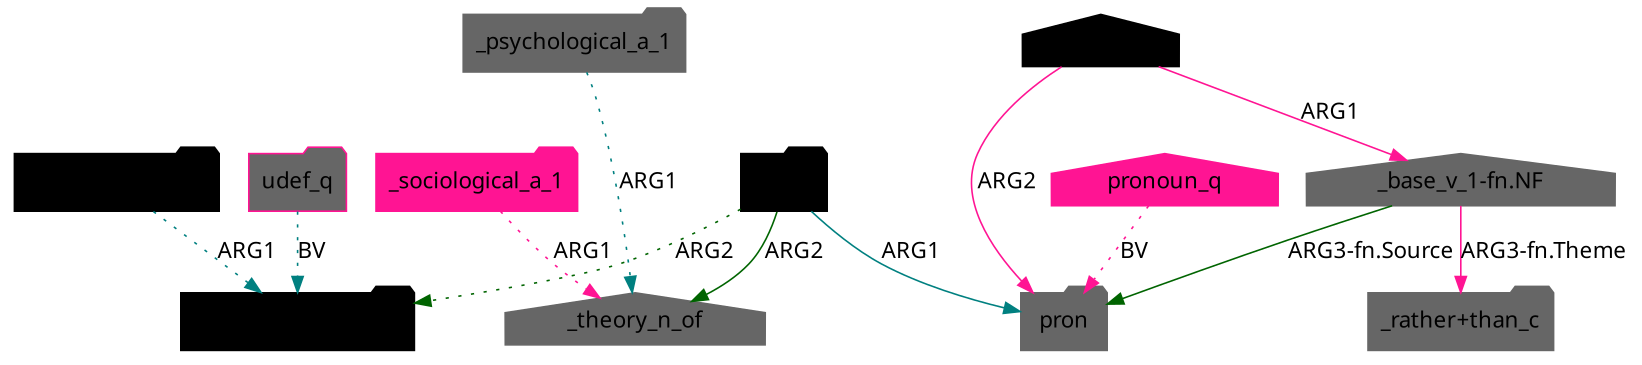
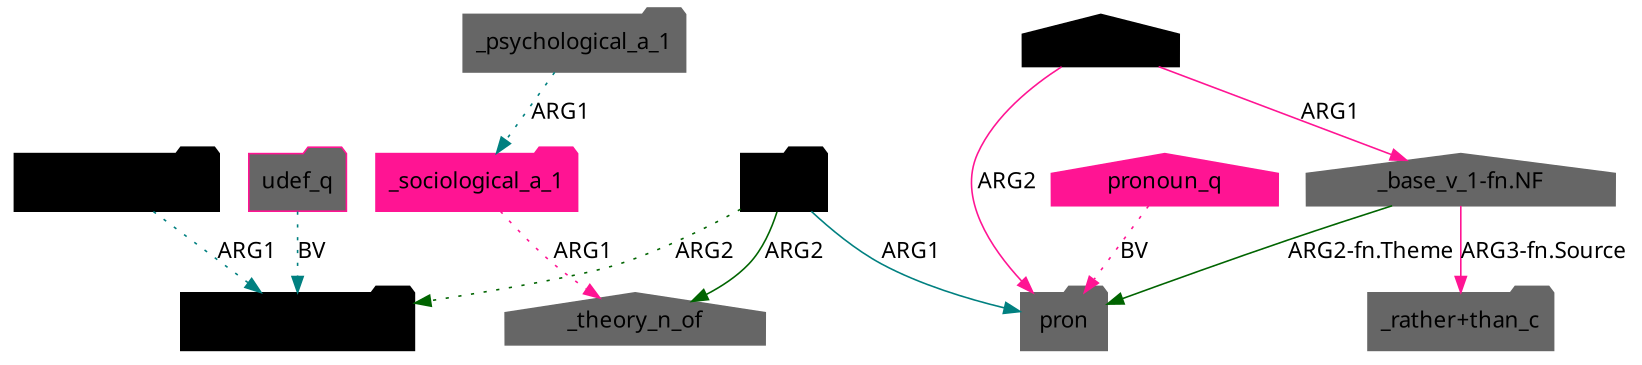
edge "_psychological_a_1" -> "_theory_n_of": now "_psychological_a_1" -> "_sociological_a_1"
edge "_base_v_1-fn.NF" -> "pron": label "ARG3-fn.Source" -> "ARG2-fn.Theme"
edge "_base_v_1-fn.NF" -> "_rather+than_c": label "ARG3-fn.Theme" -> "ARG3-fn.Source"
